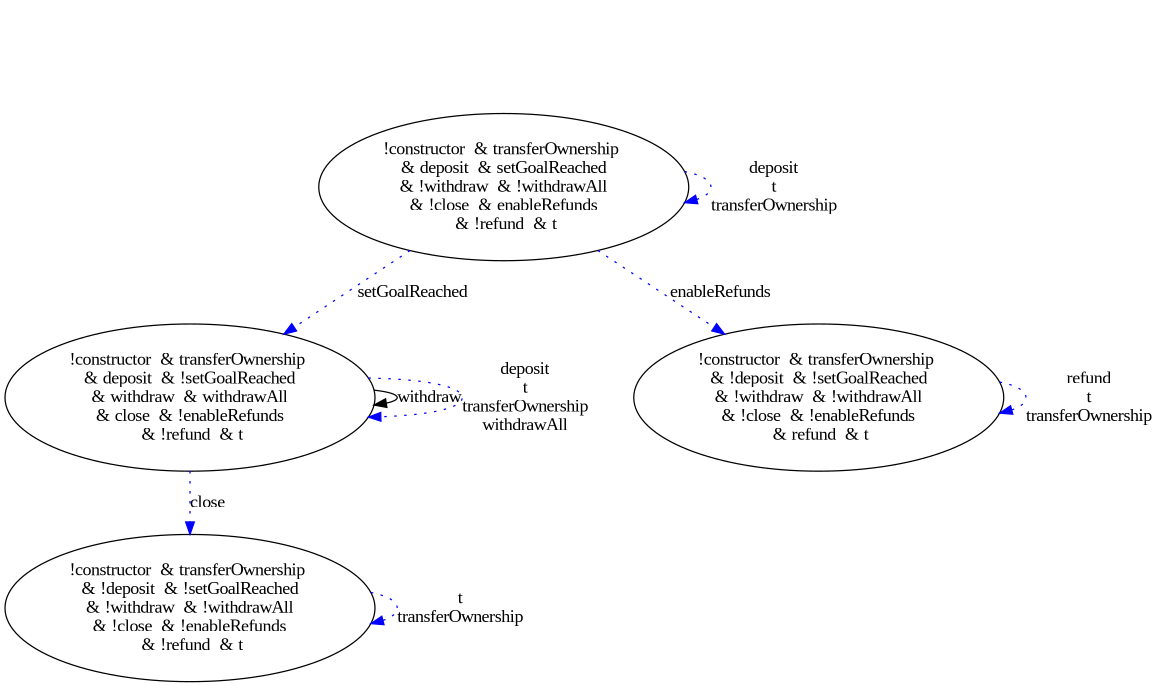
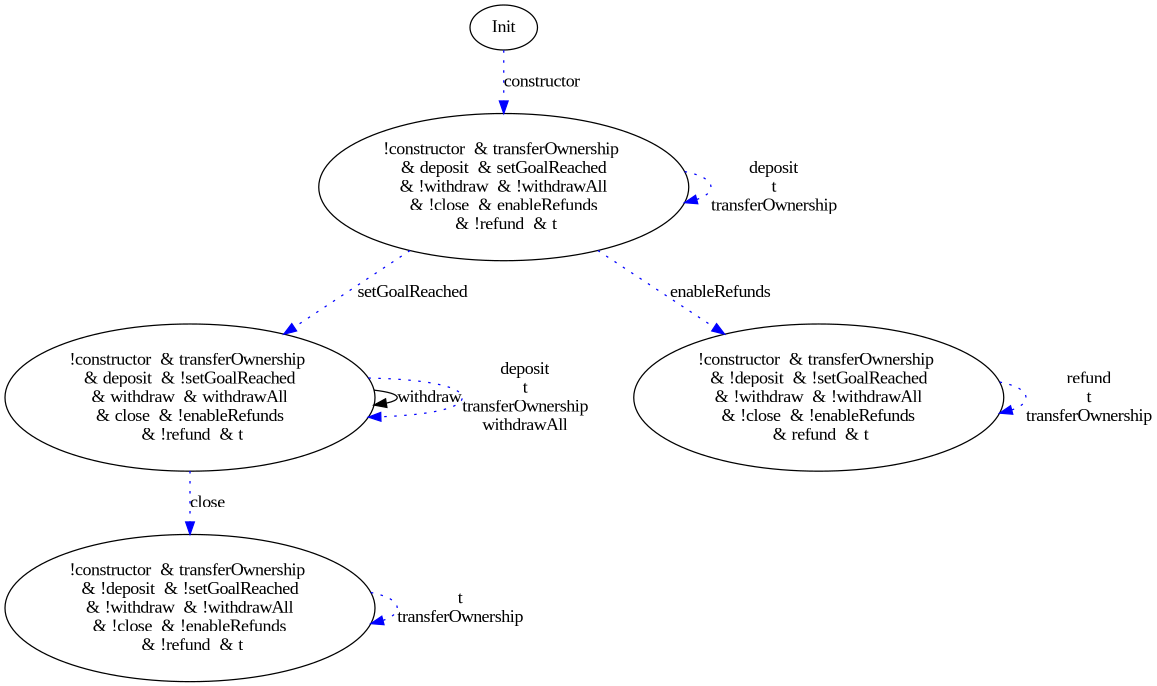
node "Init": added
